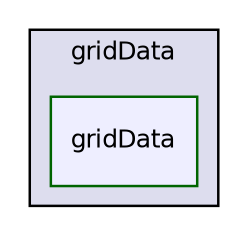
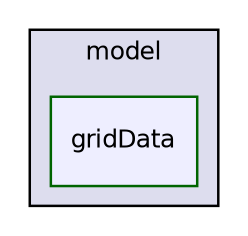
cluster "gridData": label "gridData" -> "model"
